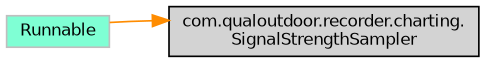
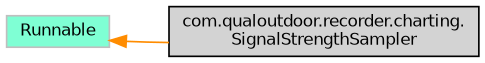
edge "Runnable" -> "com.qualoutdoor.recorder.charting. SignalStrengthSampler": reversed
